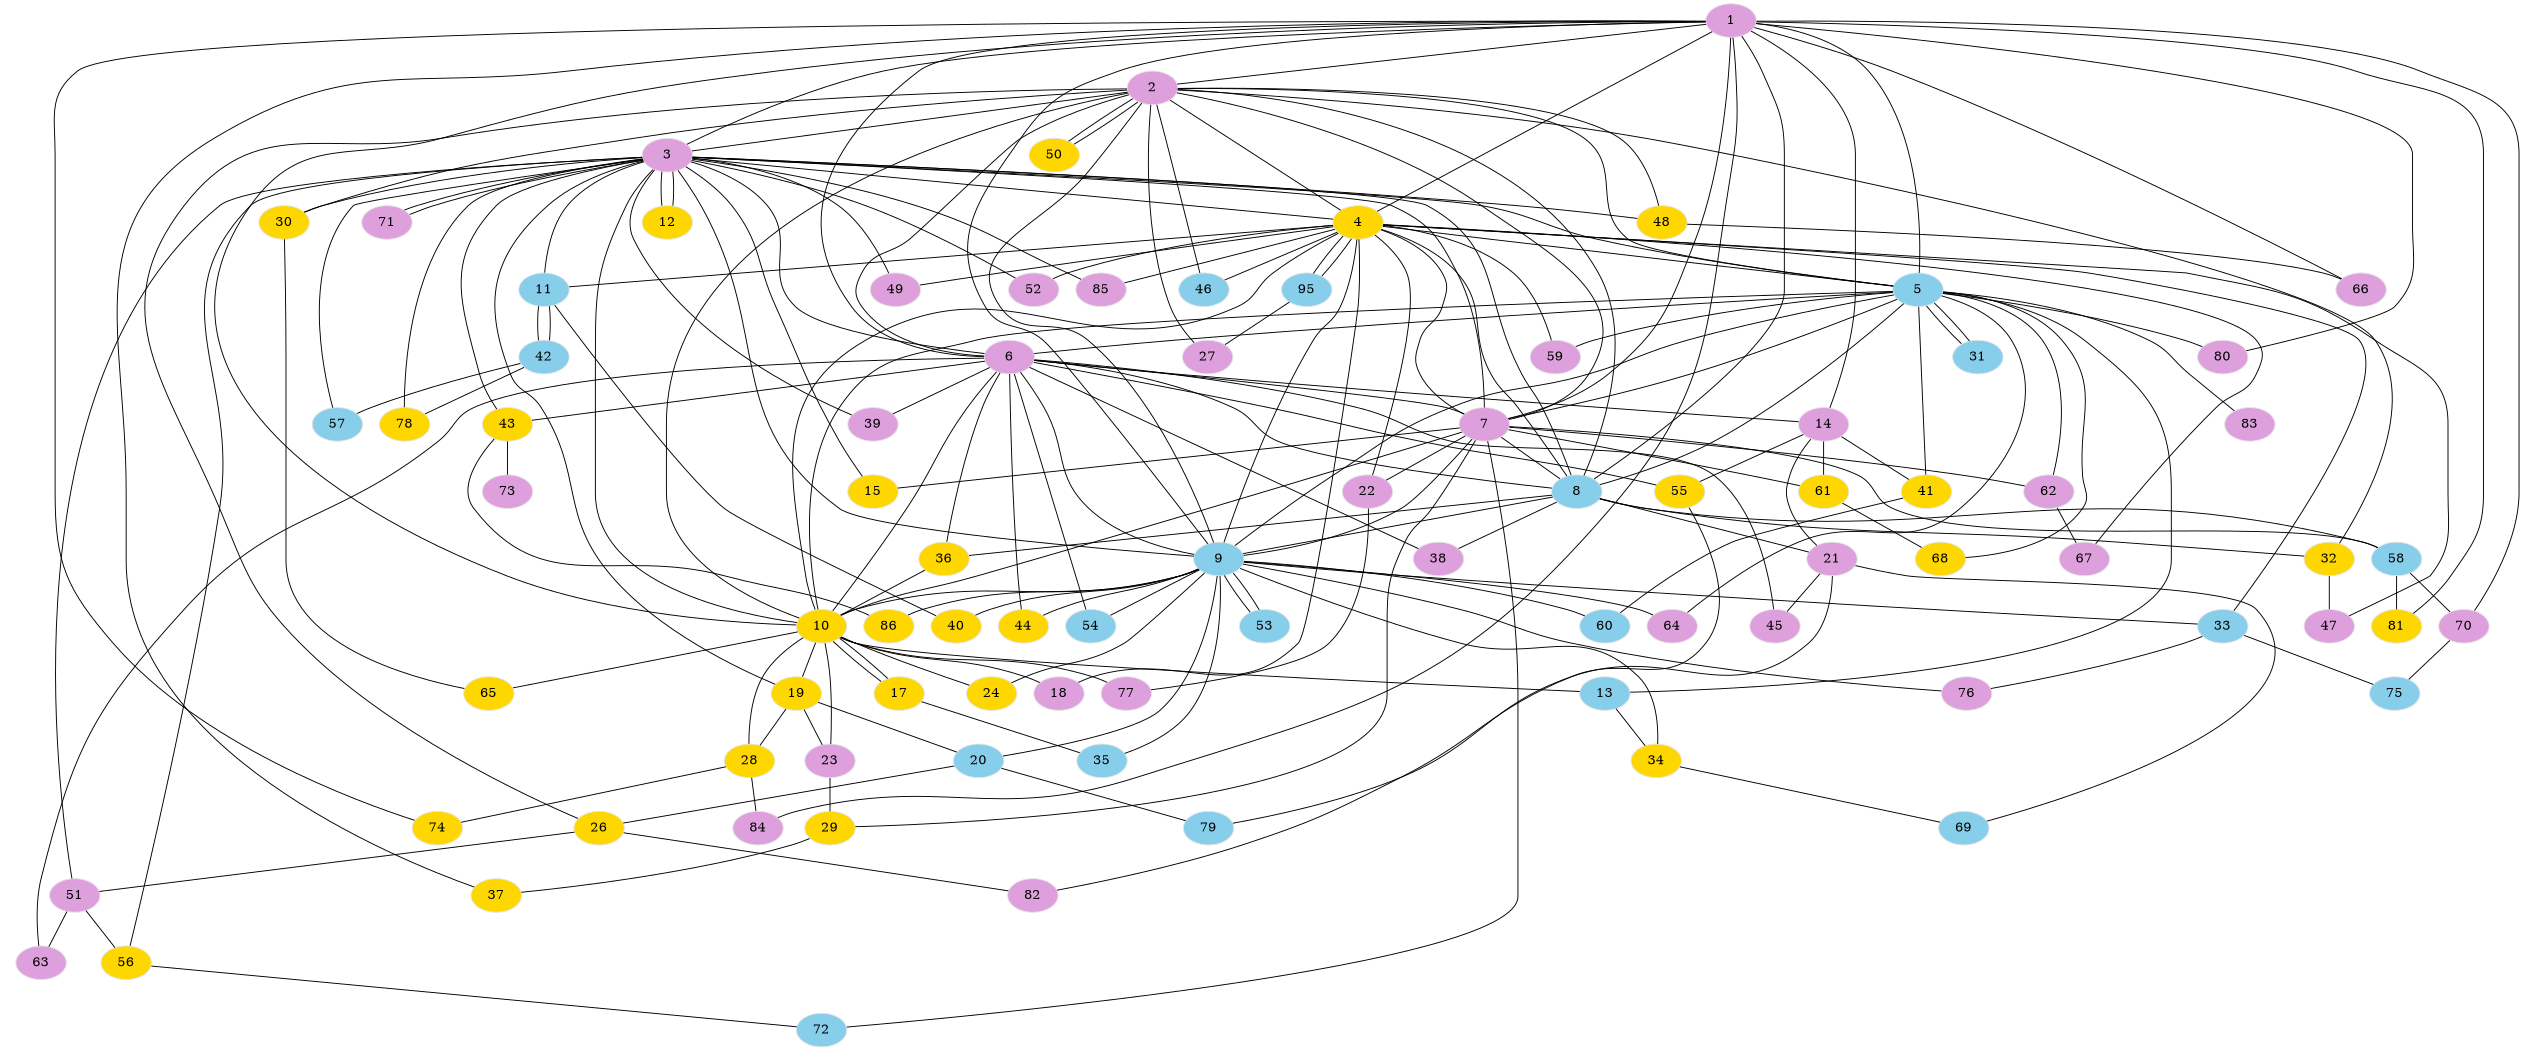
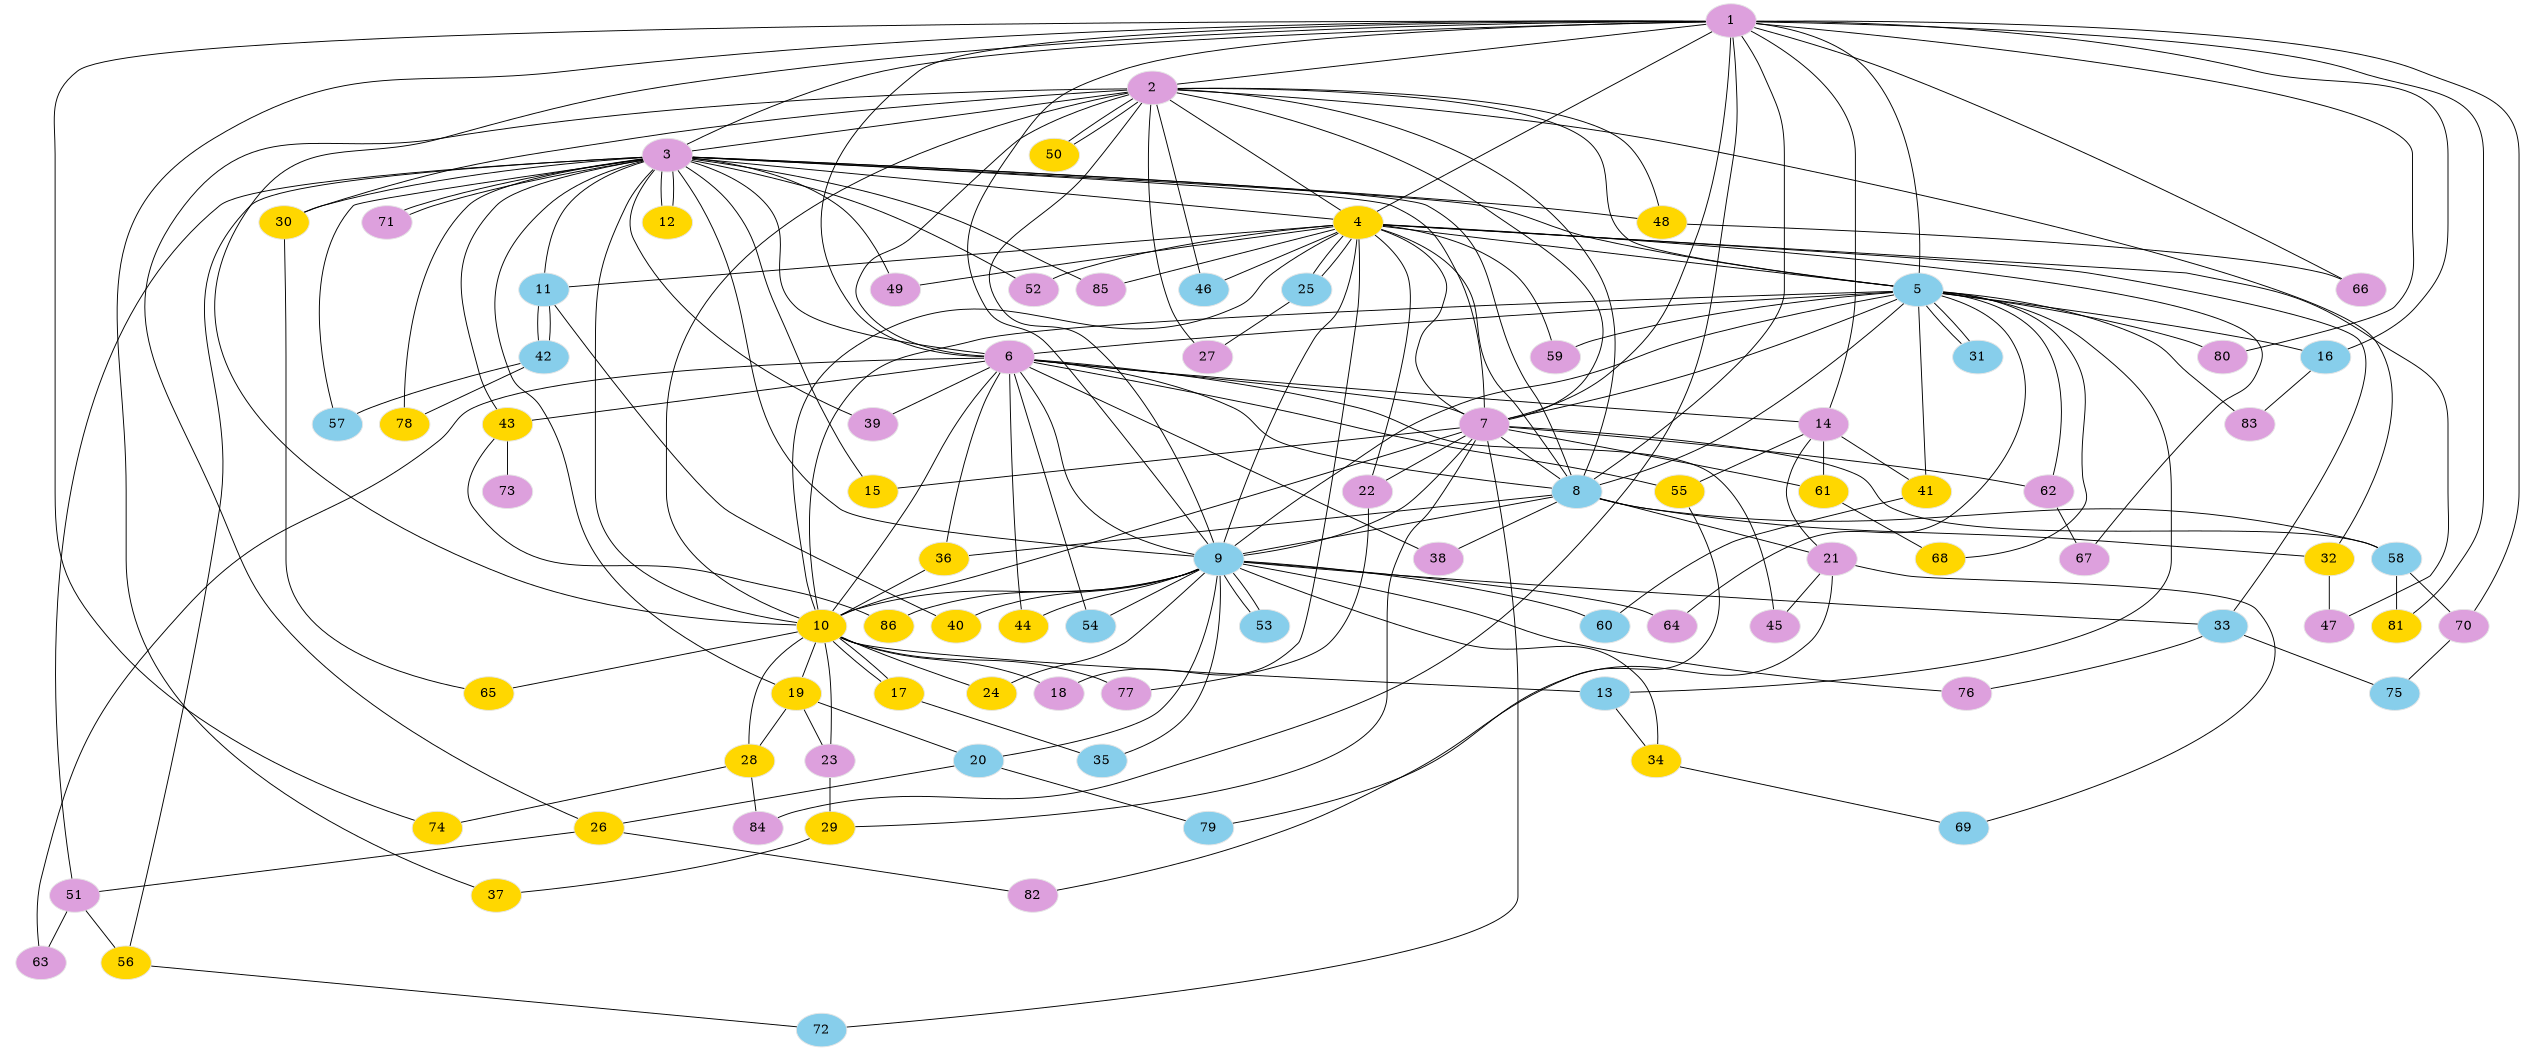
node "95": label "95" -> "25"
node "16": added
